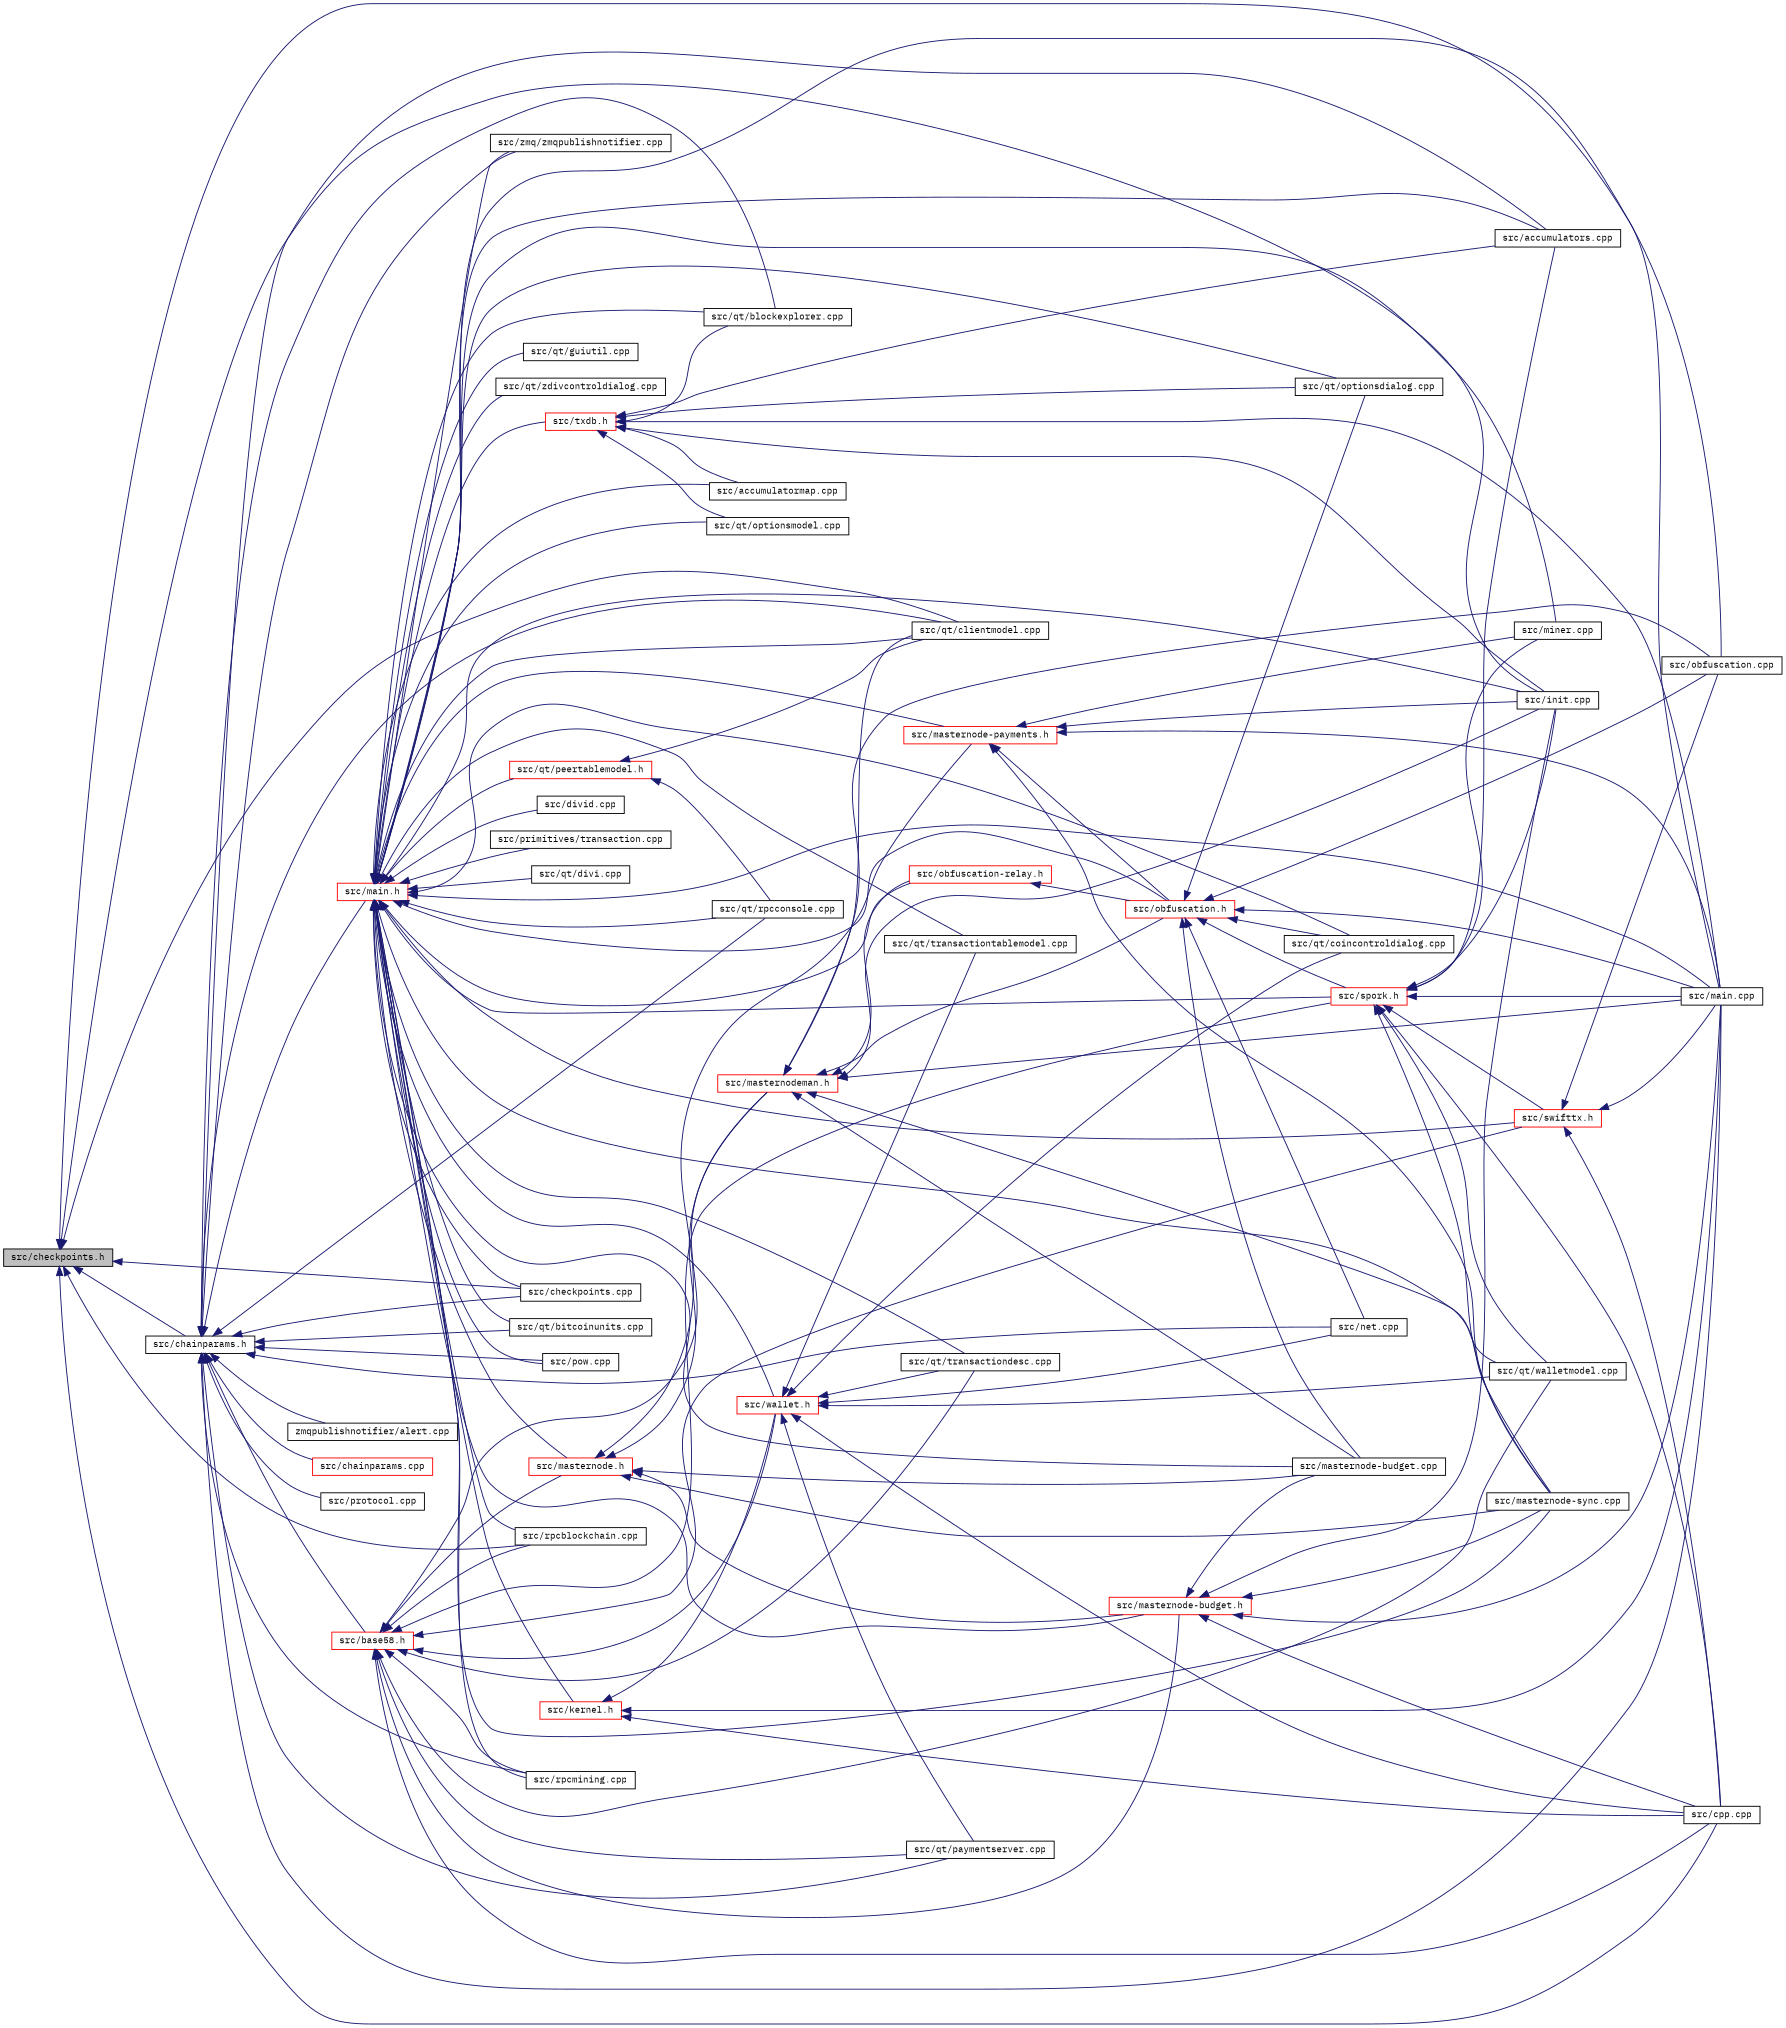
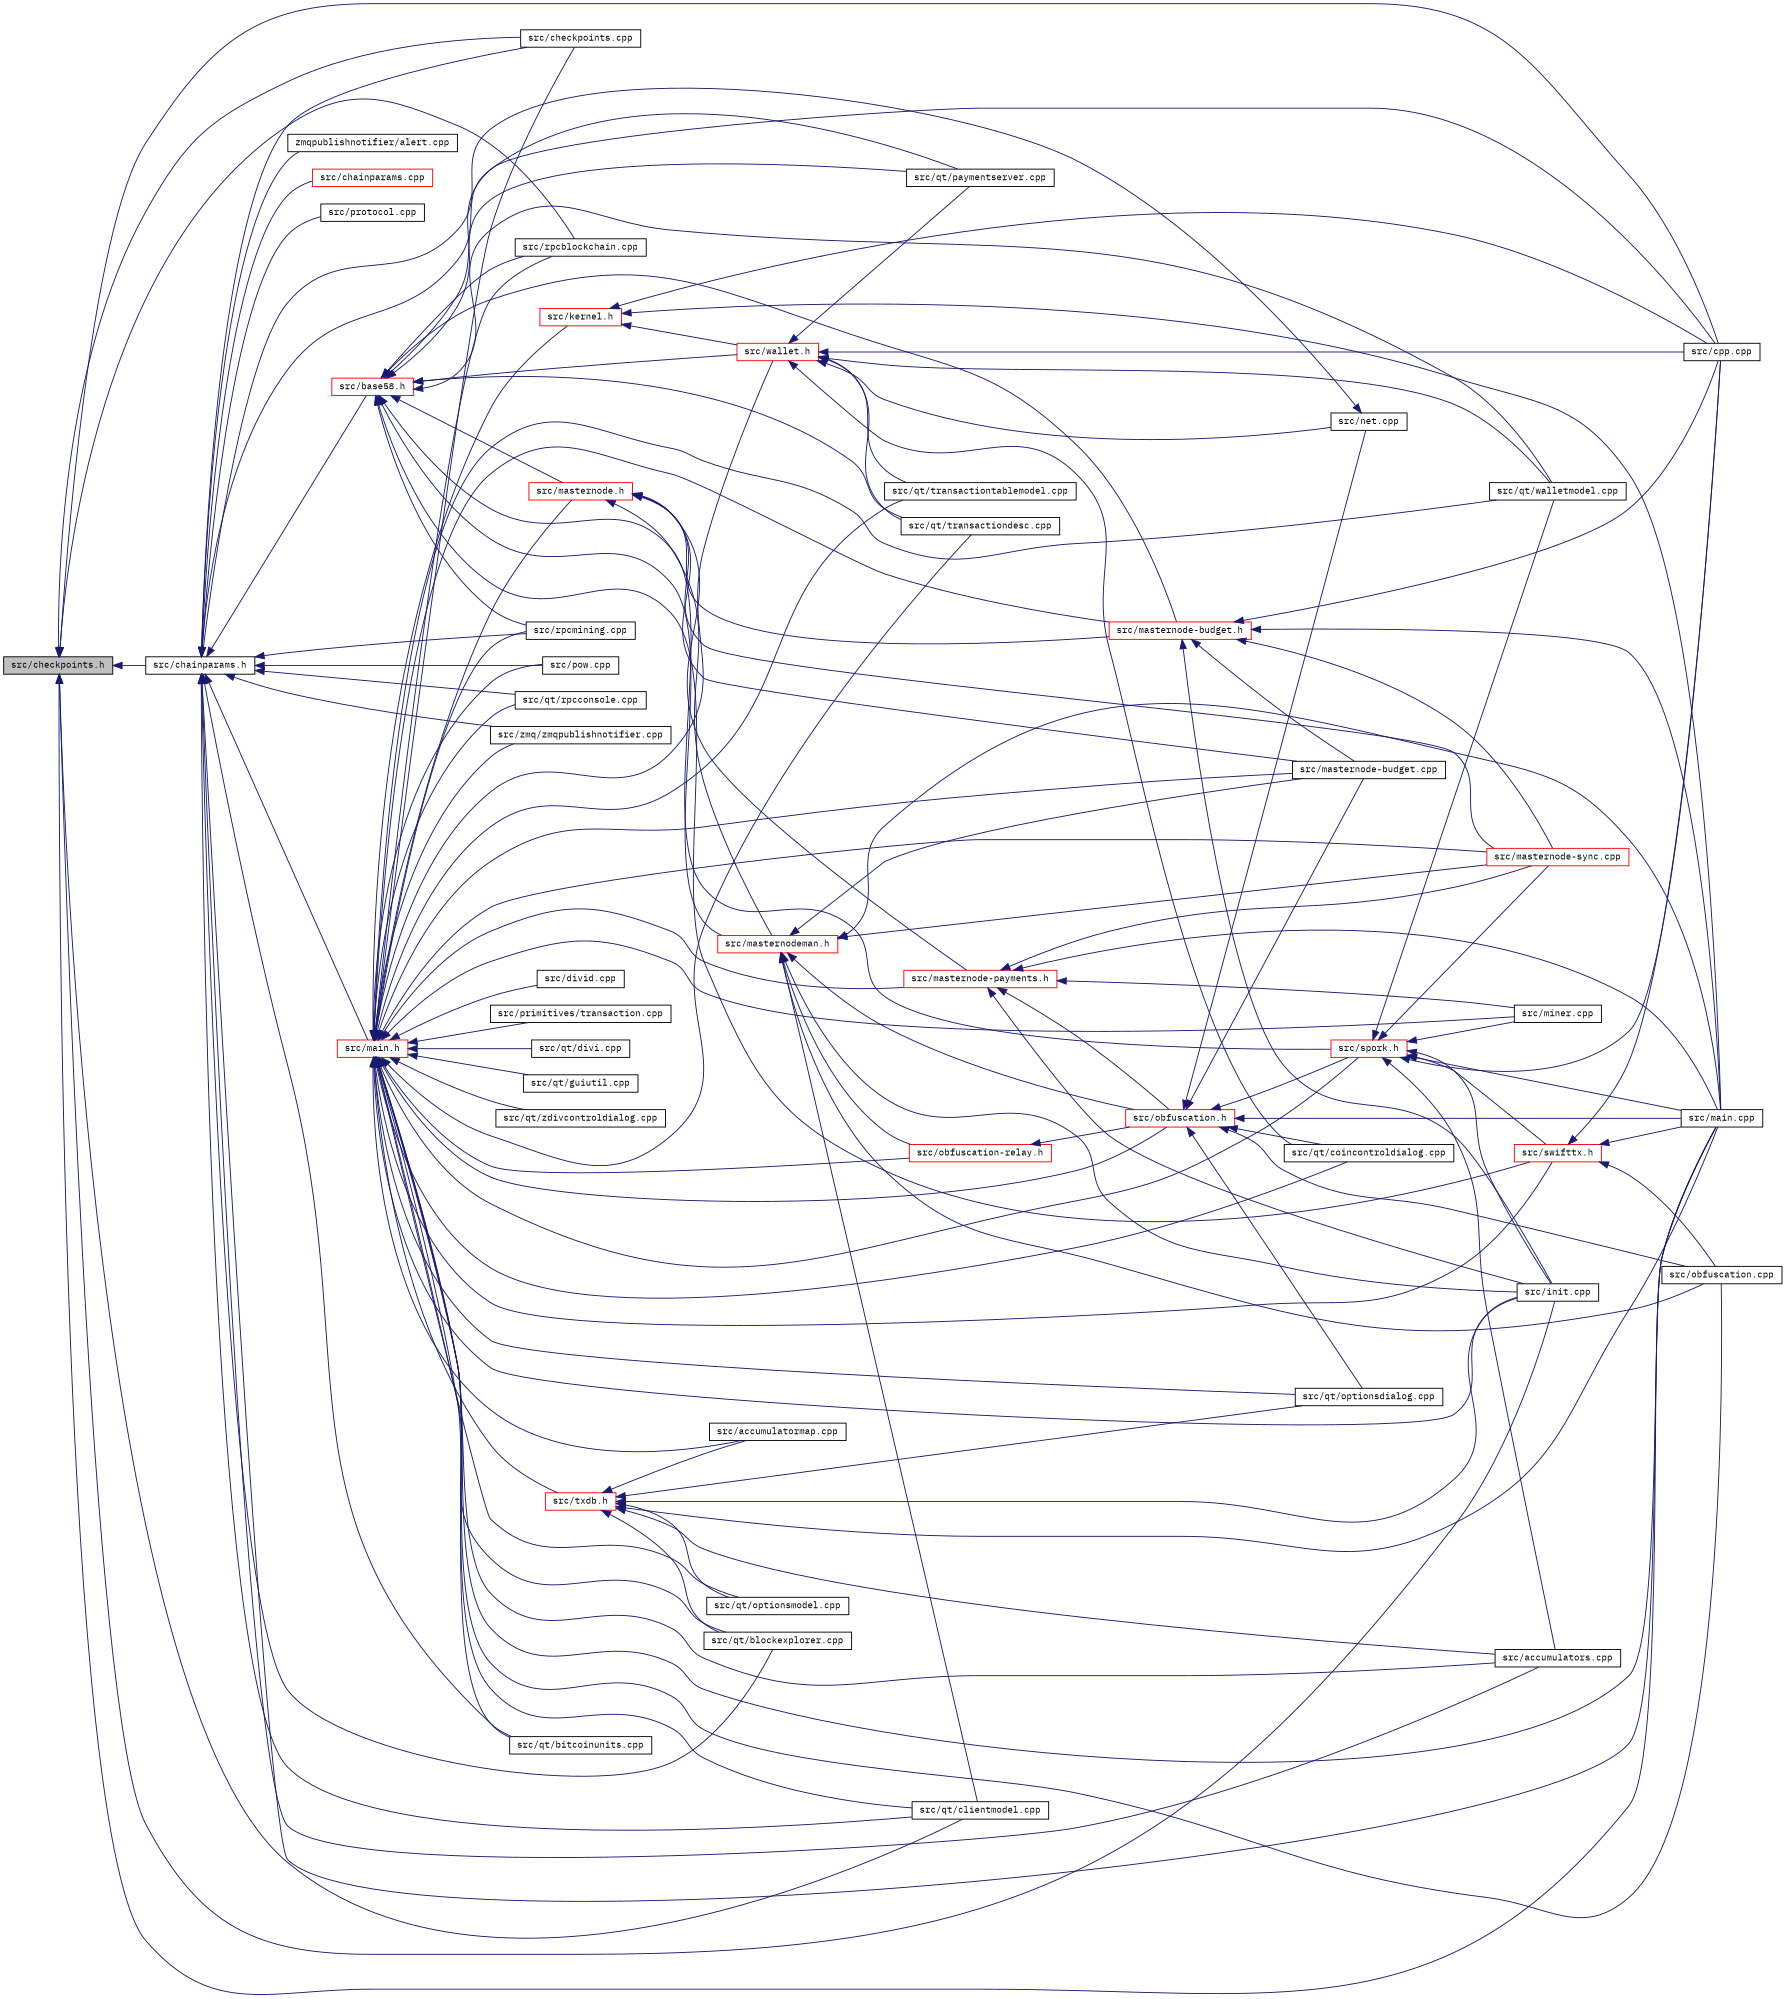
node "src/qt/peertablemodel.h": removed
edge "src/net.cpp" -> "src/chainparams.h": reversed
node "src/masternode-sync.cpp": color black -> red
